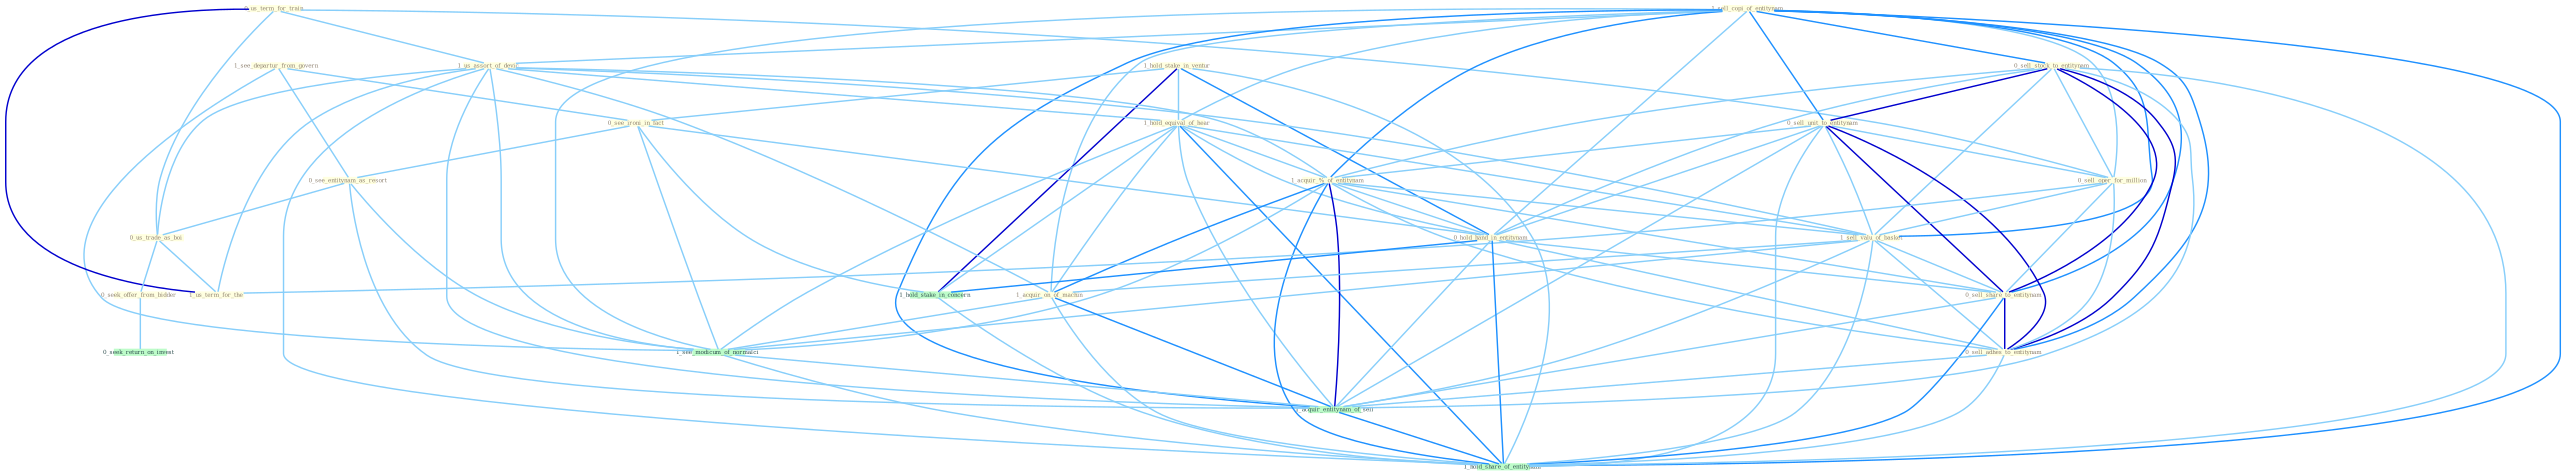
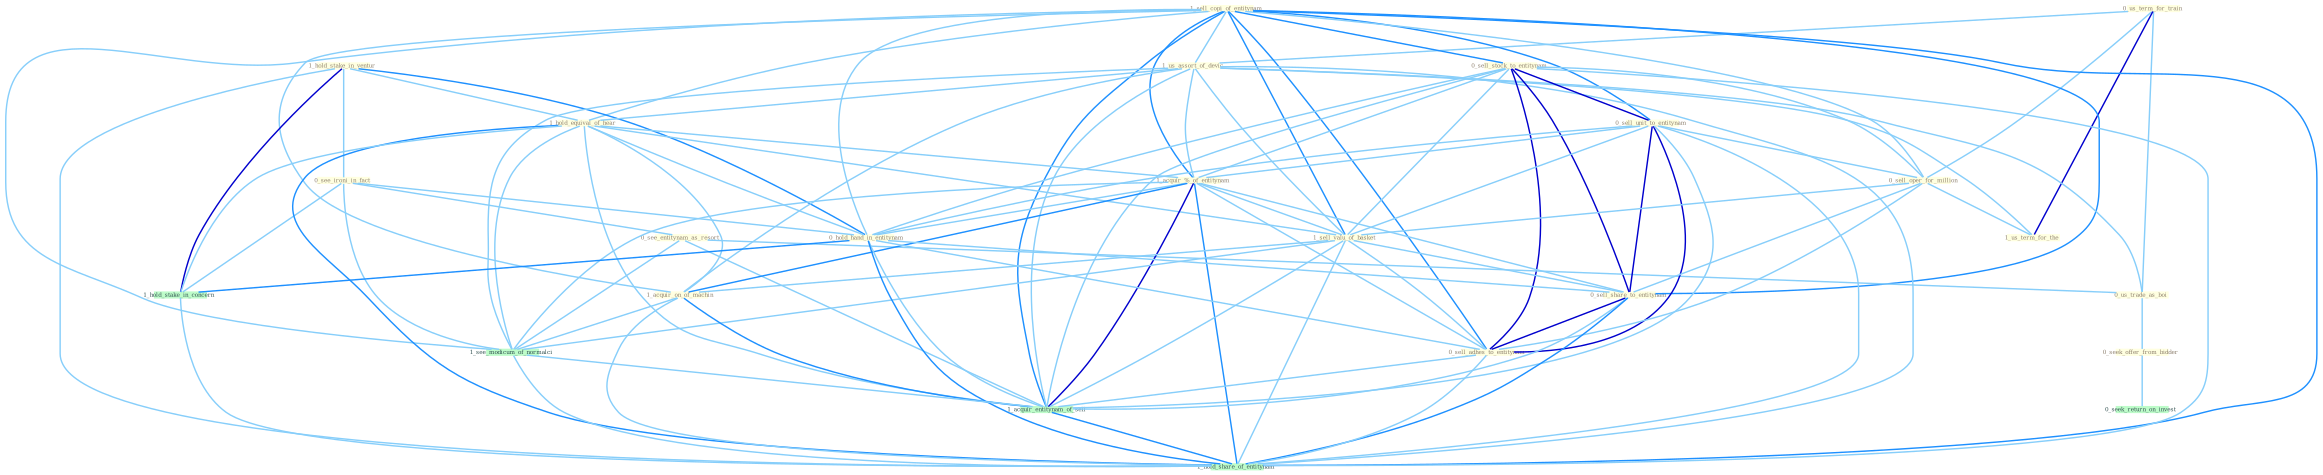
node "1_see_departur_from_govern": removed
edge "0_us_trade_as_boi" -- "1_us_term_for_the": removed
